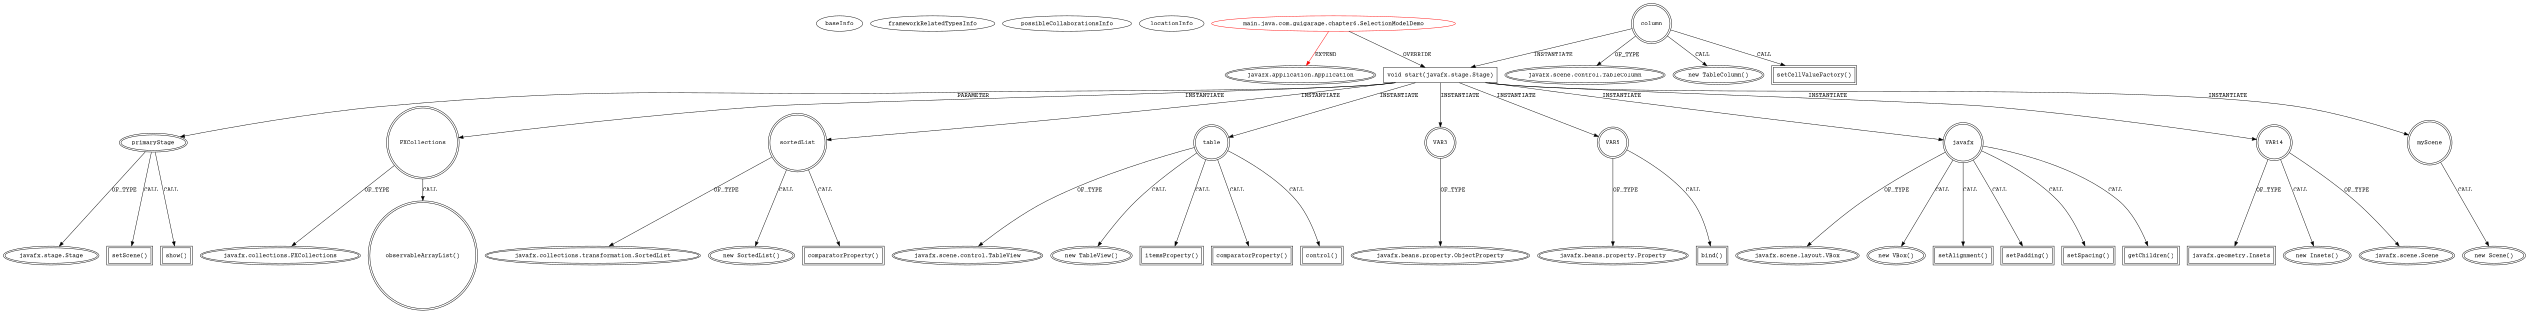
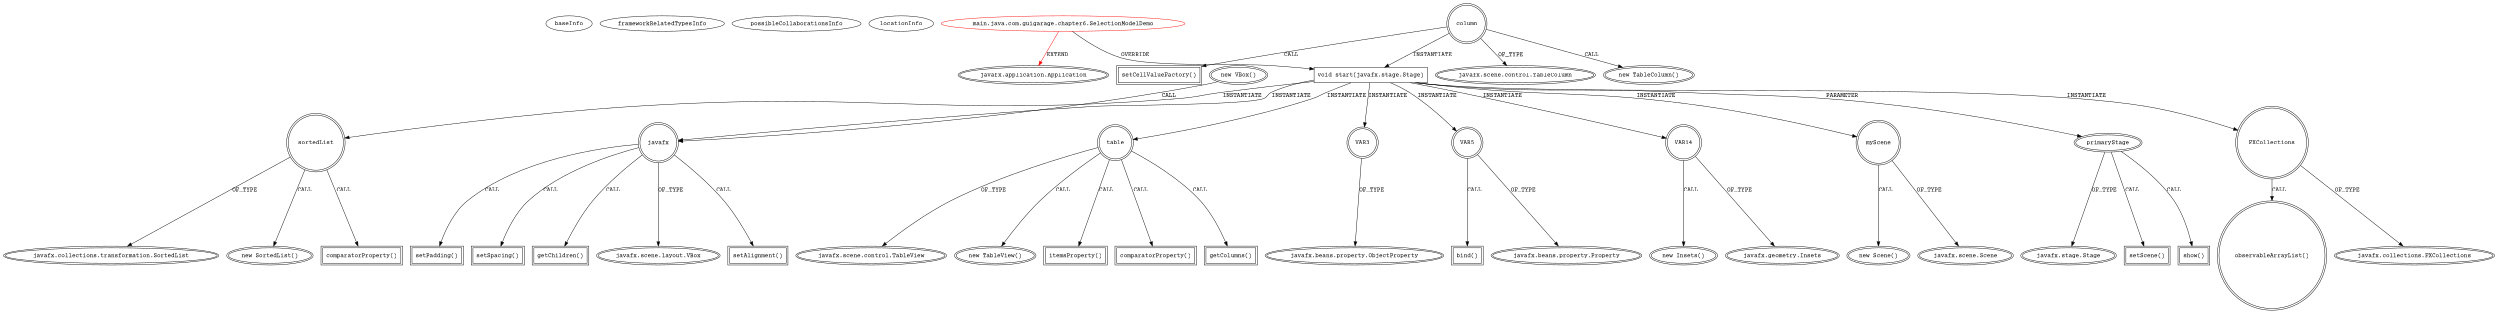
edge "VAR14" -> "javafx.scene.Scene": now "myScene" -> "javafx.scene.Scene"
edge "javafx" -> "new VBox()": reversed
node "control()": label "control()" -> "getColumns()"
node "javafx.geometry.Insets": shape box -> ellipse
